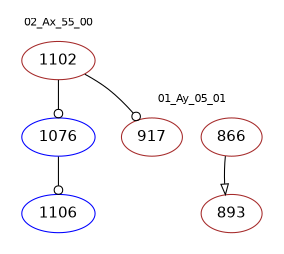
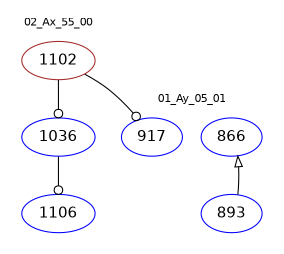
node "1076": label "1076" -> "1036"
node "917": color brown -> blue
node "866": color brown -> blue
edge "866" -> "893": reversed
node "893": color brown -> blue
